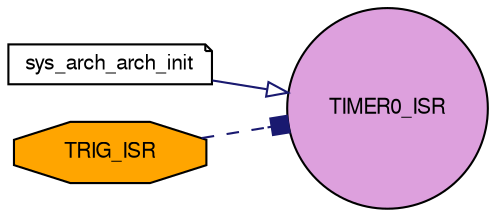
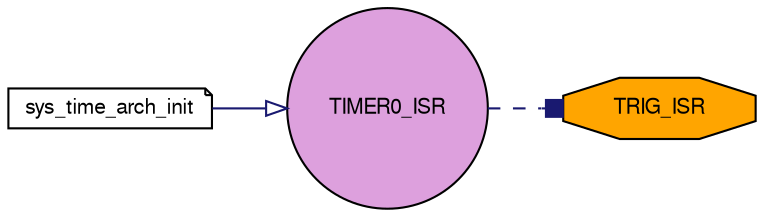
node "sys_arch_arch_init": label "sys_arch_arch_init" -> "sys_time_arch_init"
edge "TRIG_ISR" -> "TIMER0_ISR": reversed
